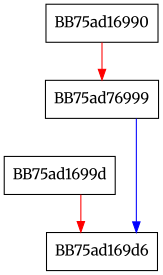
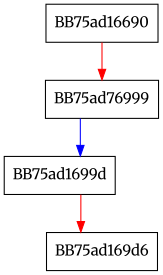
node "BB75ad16990": label "BB75ad16990" -> "BB75ad16690"
edge "BB75ad76999" -> "BB75ad169d6": now "BB75ad76999" -> "BB75ad1699d"
